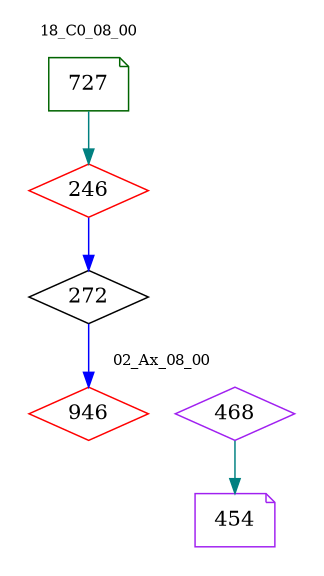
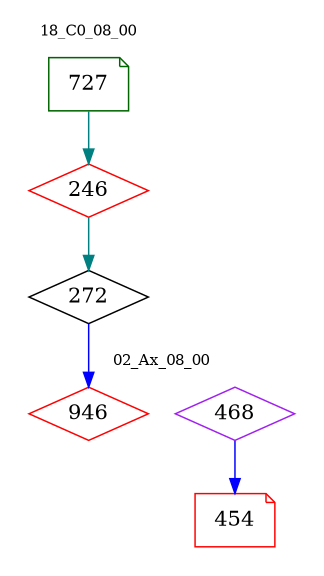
edge "246" -> "272": color blue -> teal
edge "468" -> "454": color teal -> blue
node "454": color purple -> red
